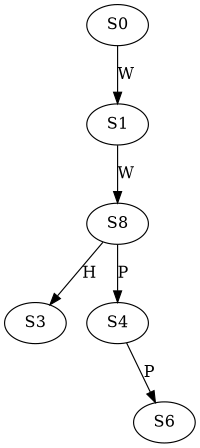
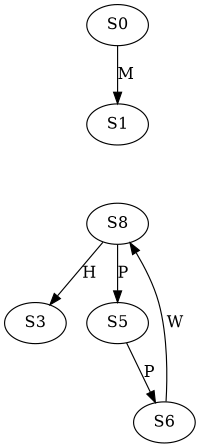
edge "S0" -> "S1": label "W" -> "M"
edge "S1" -> "S8": now "S6" -> "S8"
node "S4": label "S4" -> "S5"
